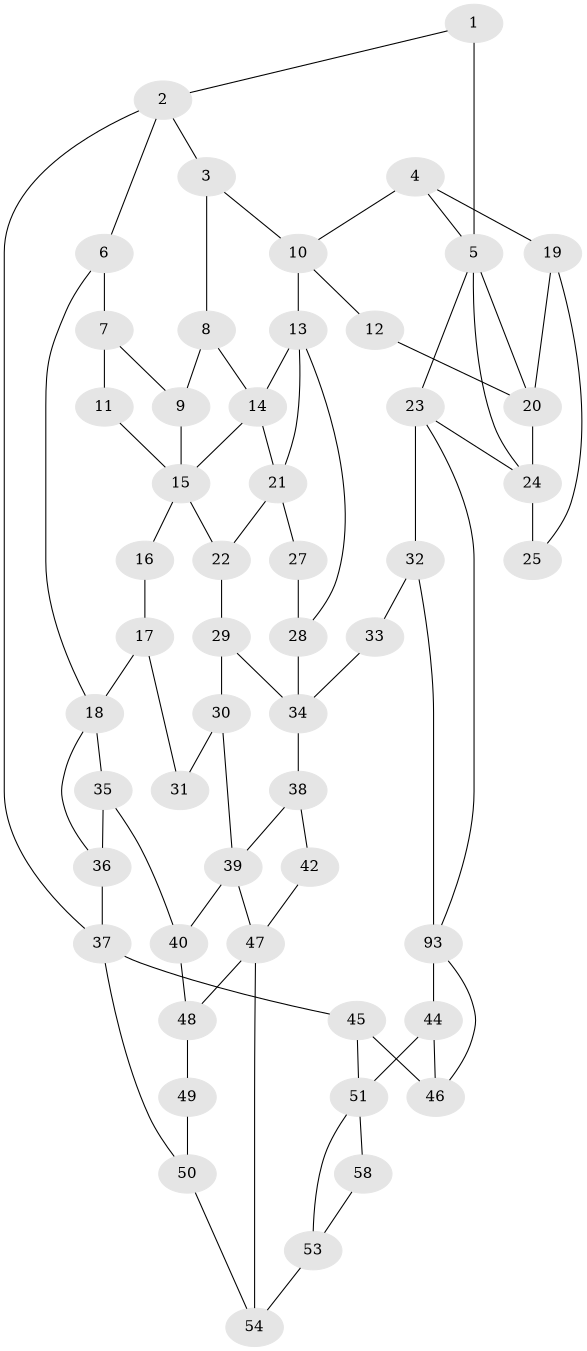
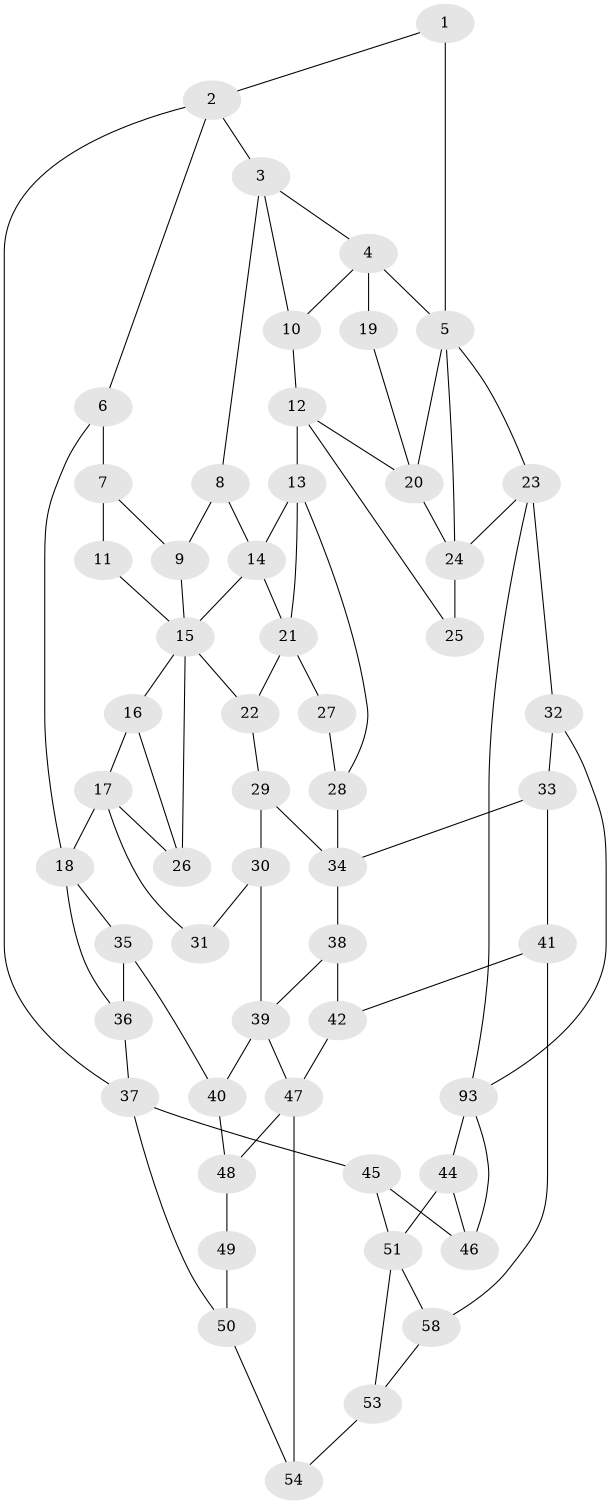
edge "3" -- "4": added
edge "10" -- "13": now "12" -- "13"
edge "19" -- "25": now "12" -- "25"
node "26": added
node "41": added
